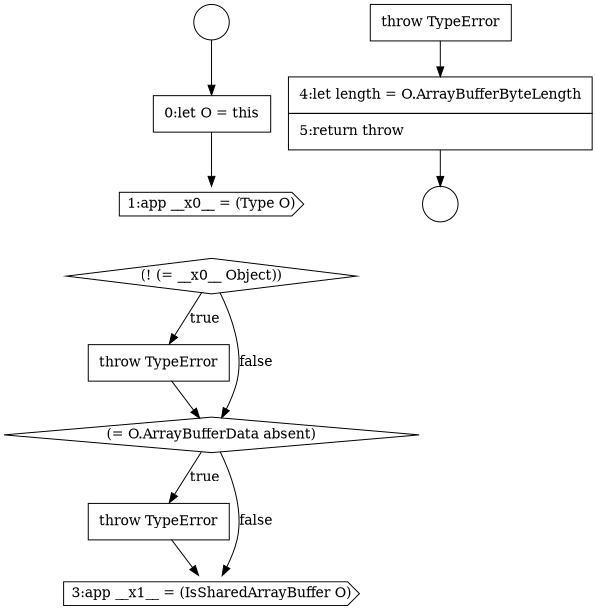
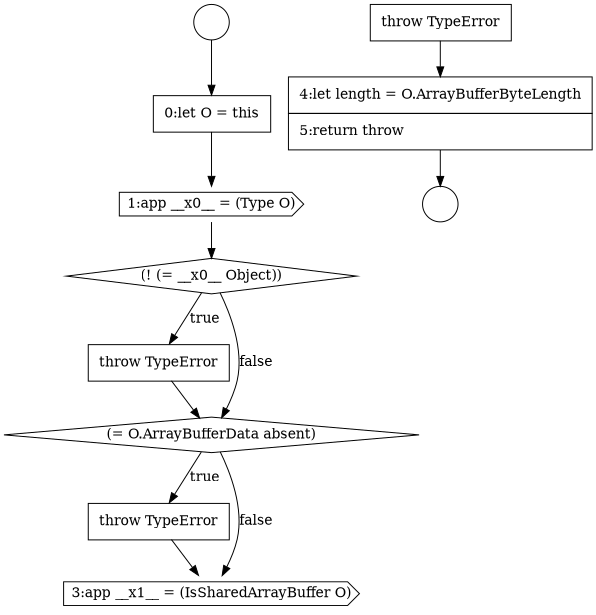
edge "1:app __x0__ = (Type O)" -> "(! (= __x0__ Object))": added
